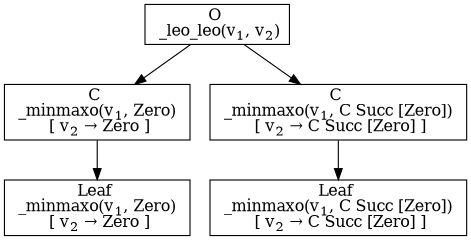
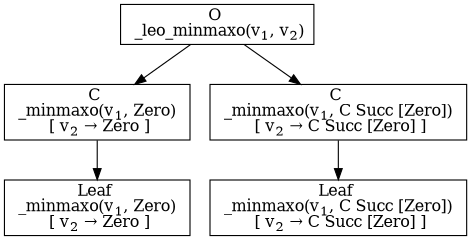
node "O": text "_leo_leo(v" -> "_leo_minmaxo(v"
